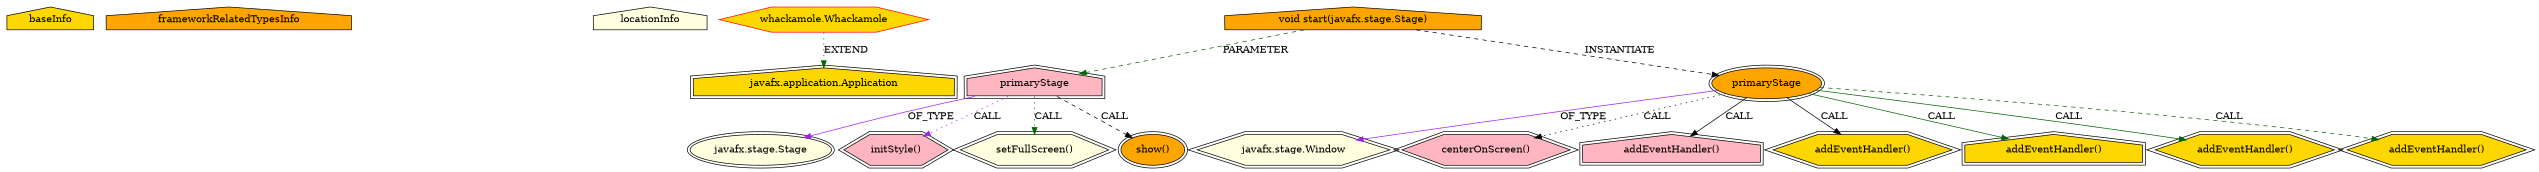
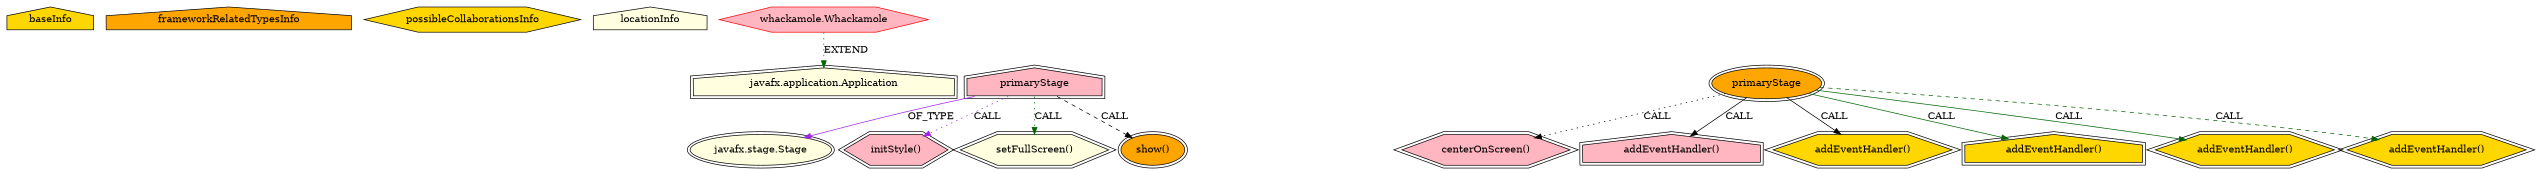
node "possibleCollaborationsInfo": added
node "whackamole.Whackamole": fillcolor gold -> lightpink
node "void start(javafx.stage.Stage)": removed
node "javafx.application.Application": fillcolor gold -> lightyellow
node "javafx.stage.Window": removed
